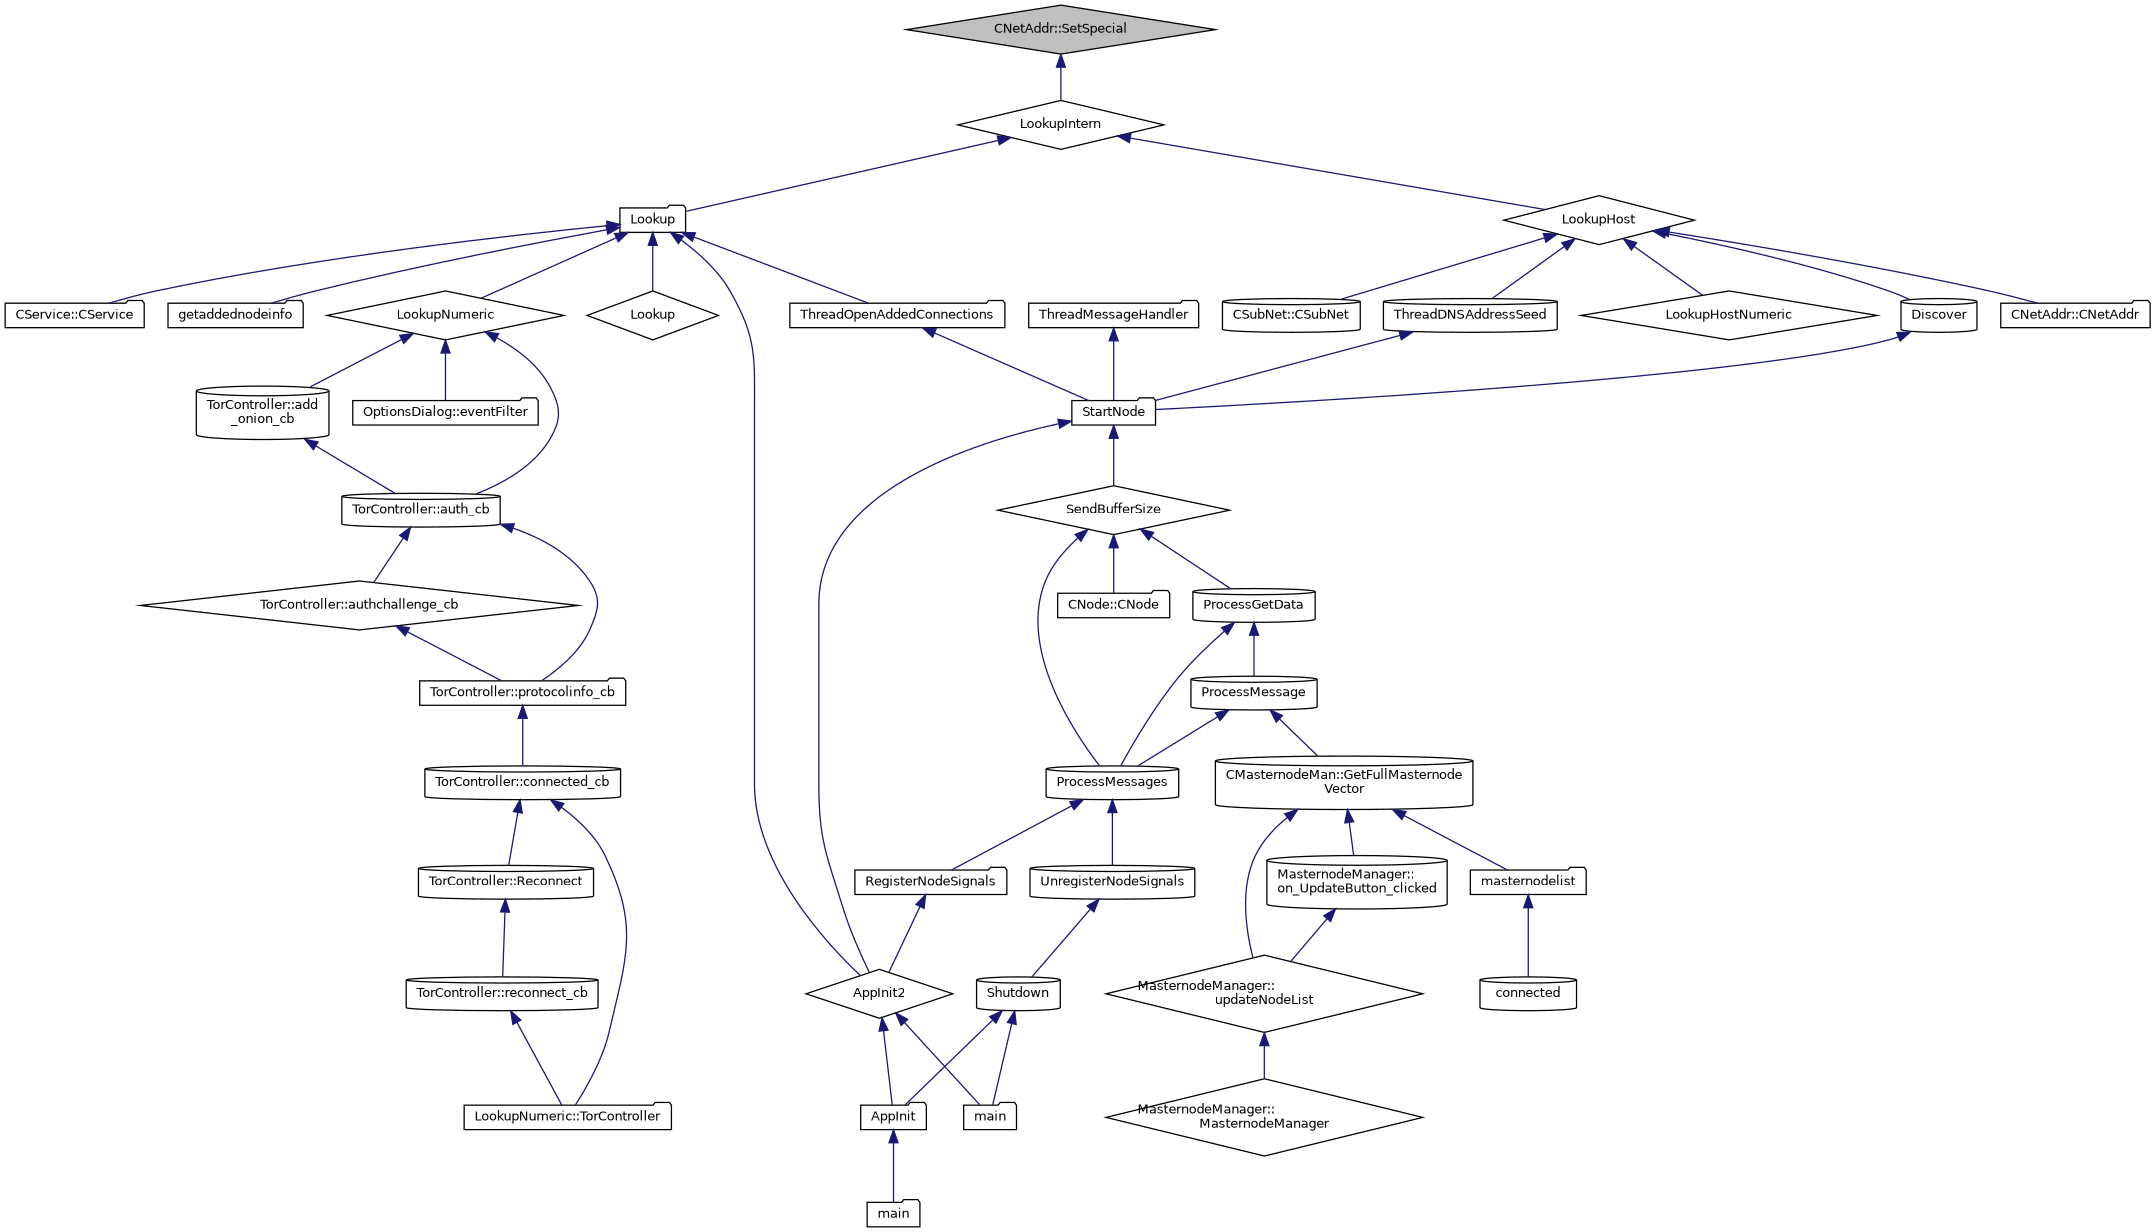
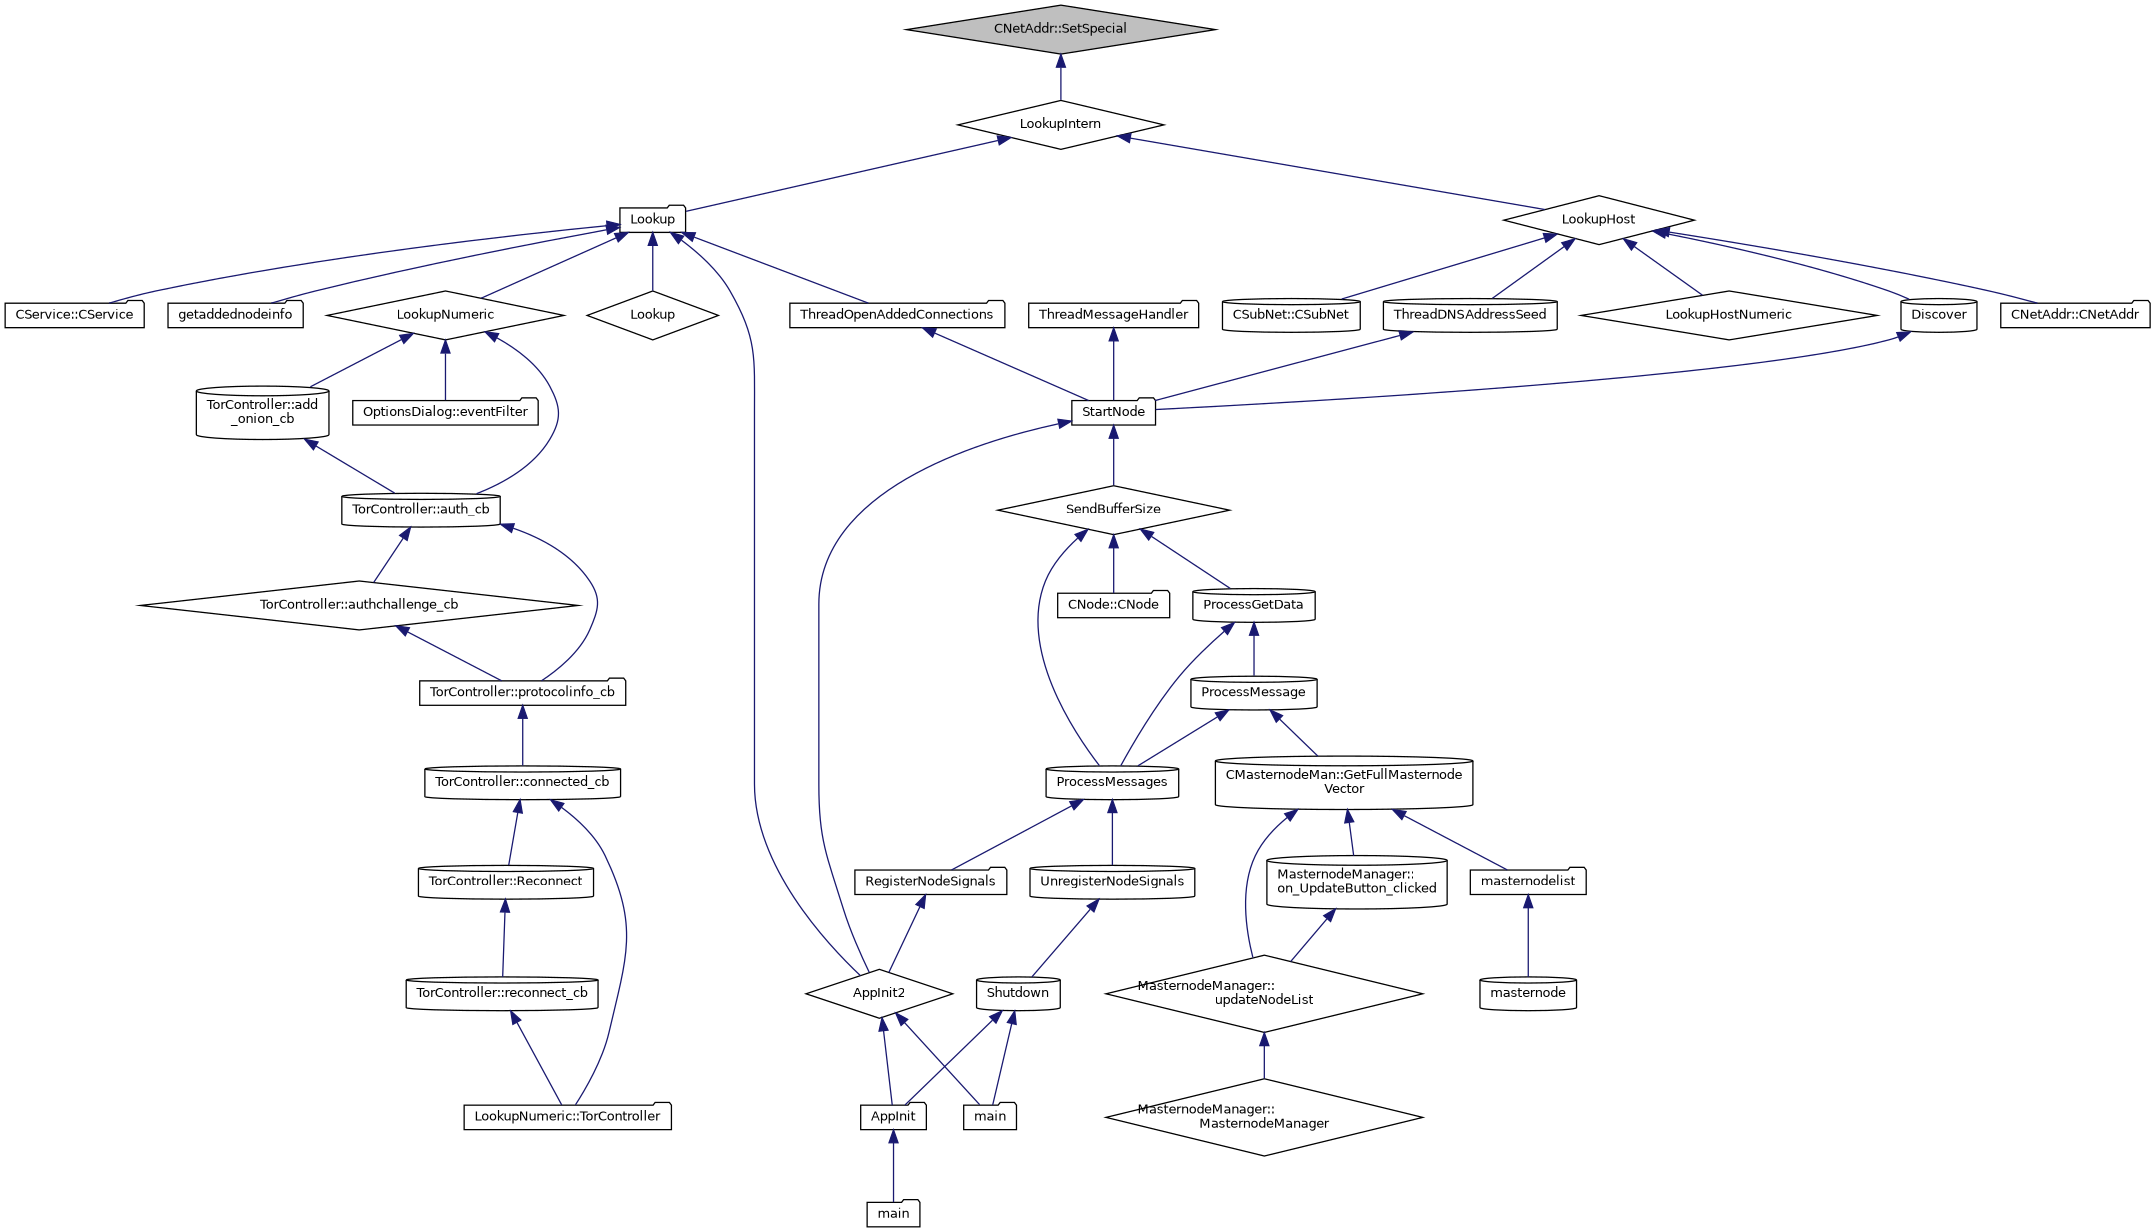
node "connected": label "connected" -> "masternode"
